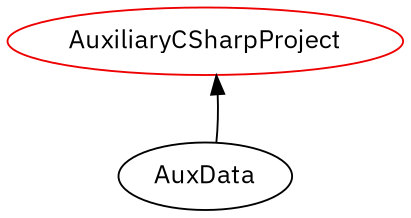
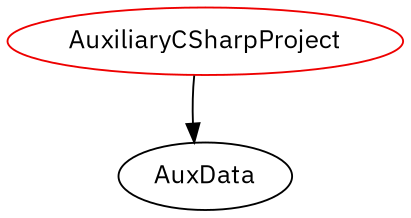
edge "AuxData" -> "AuxiliaryCSharpProject": reversed
